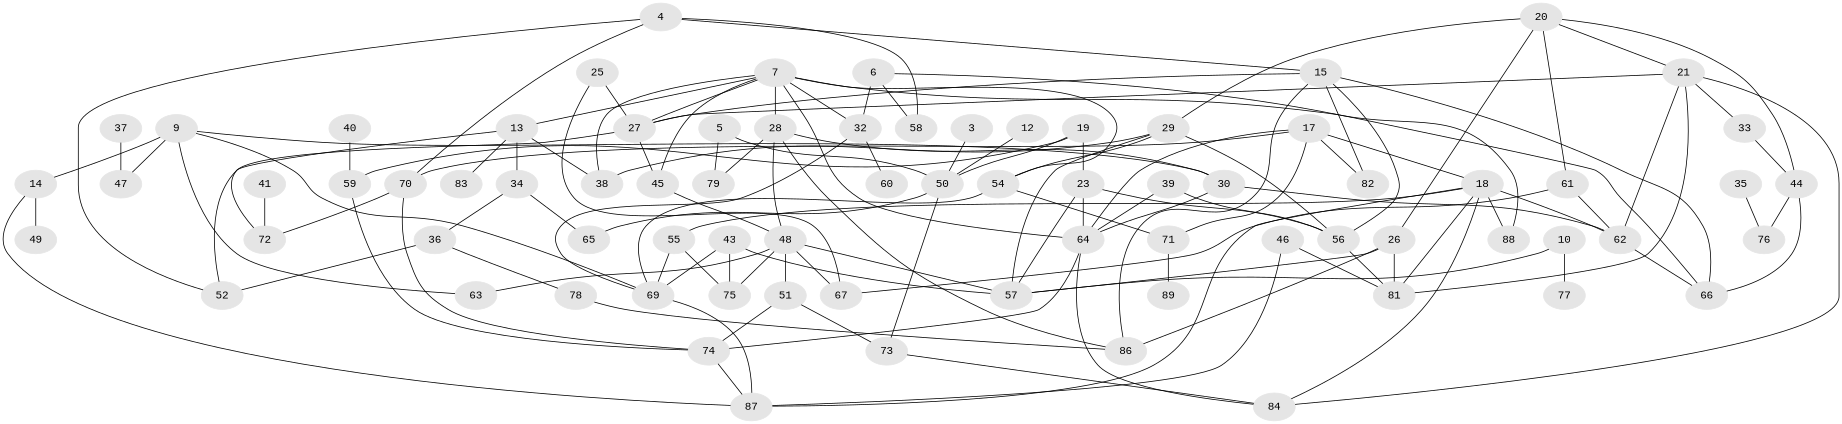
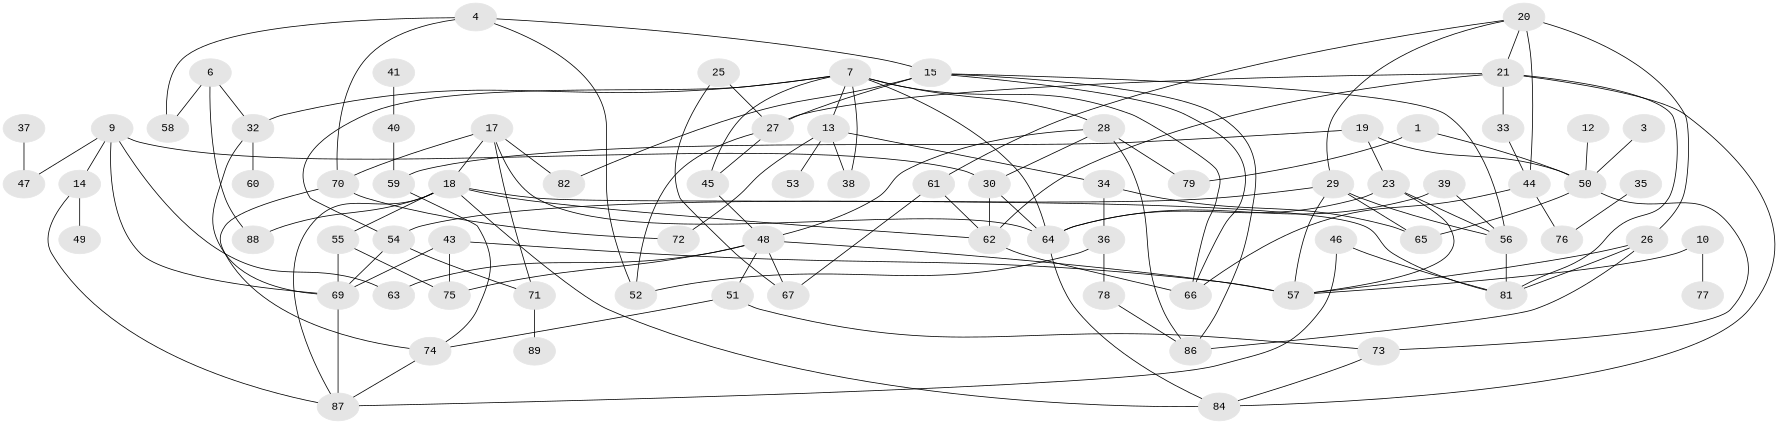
edge "7" -- "27": removed
node "5": label "5" -> "1"
edge "29" -- "38": now "29" -- "65"
node "83": label "83" -> "53"
edge "41" -- "72": now "41" -- "40"
edge "64" -- "74": removed
